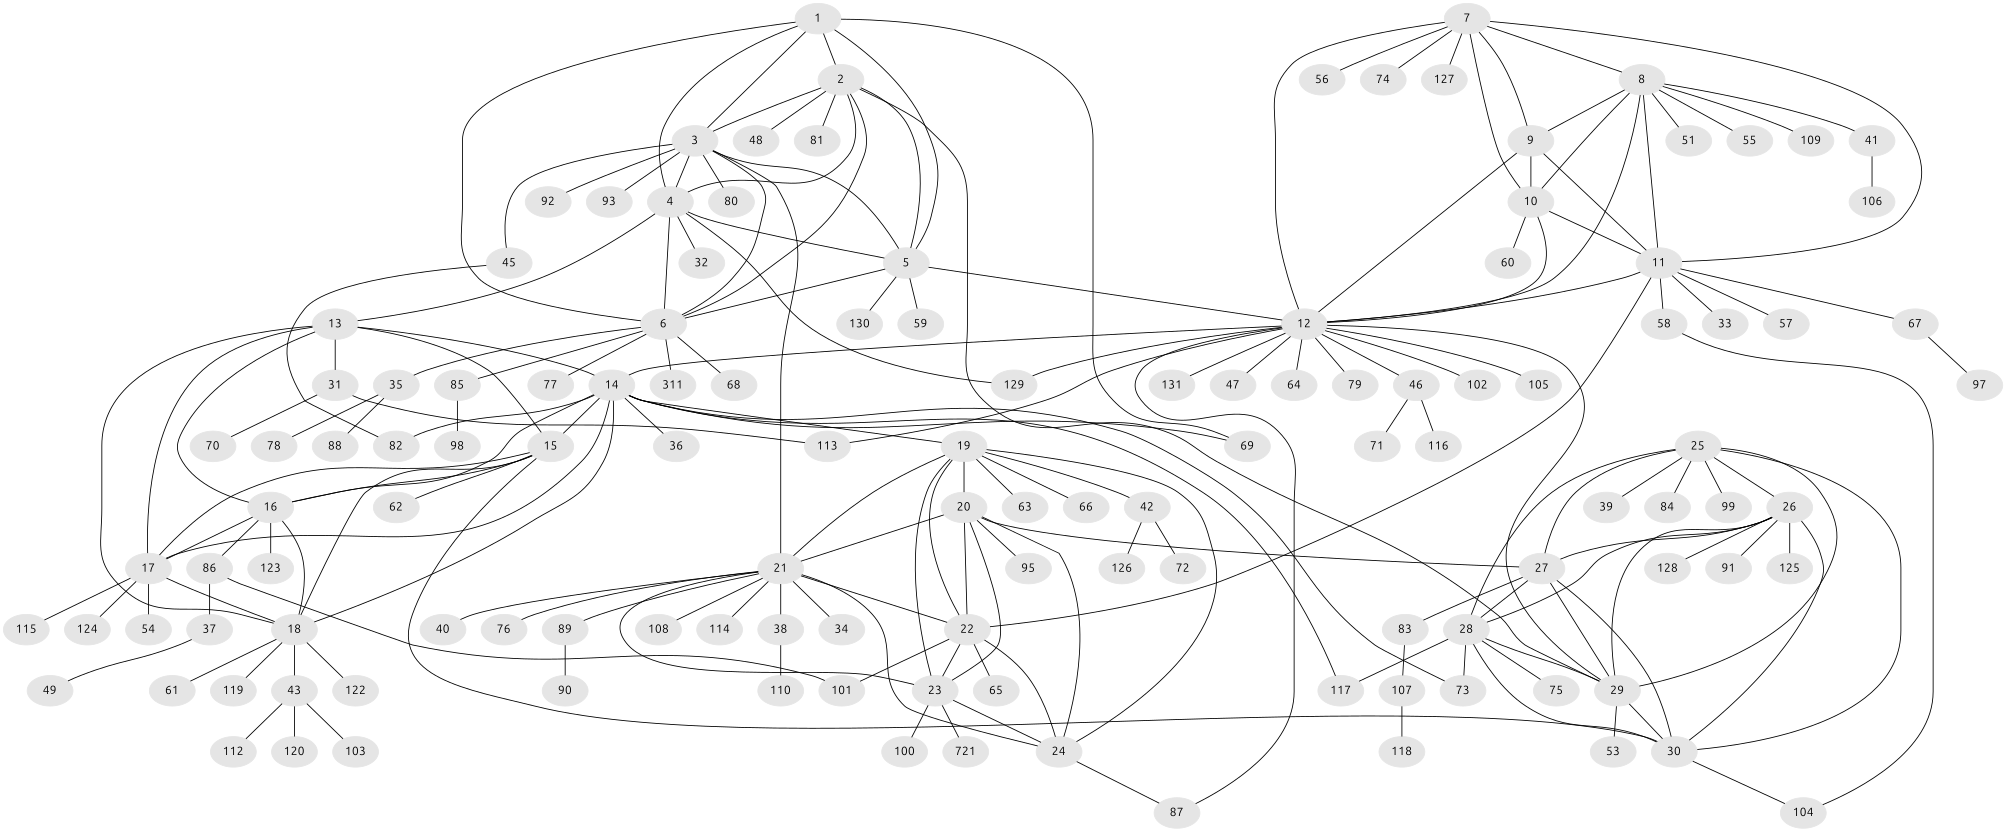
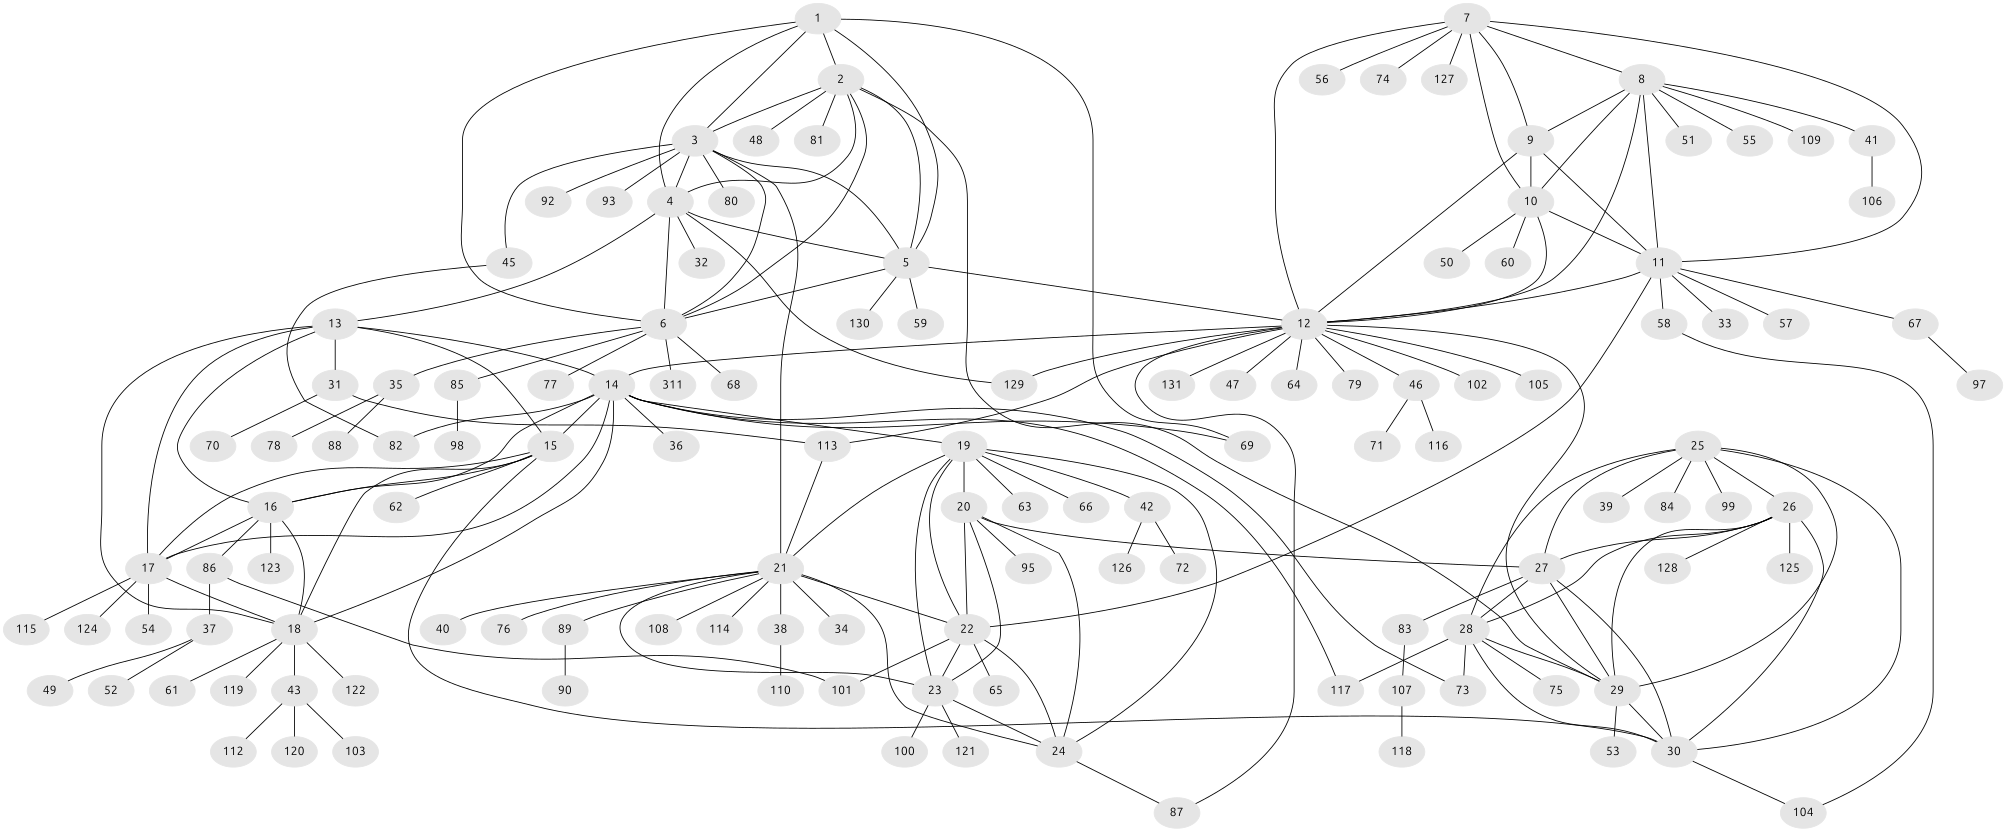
node "50": added
edge "20" -- "21": now "113" -- "21"
node "91": removed
node "52": added
node "721": label "721" -> "121"
